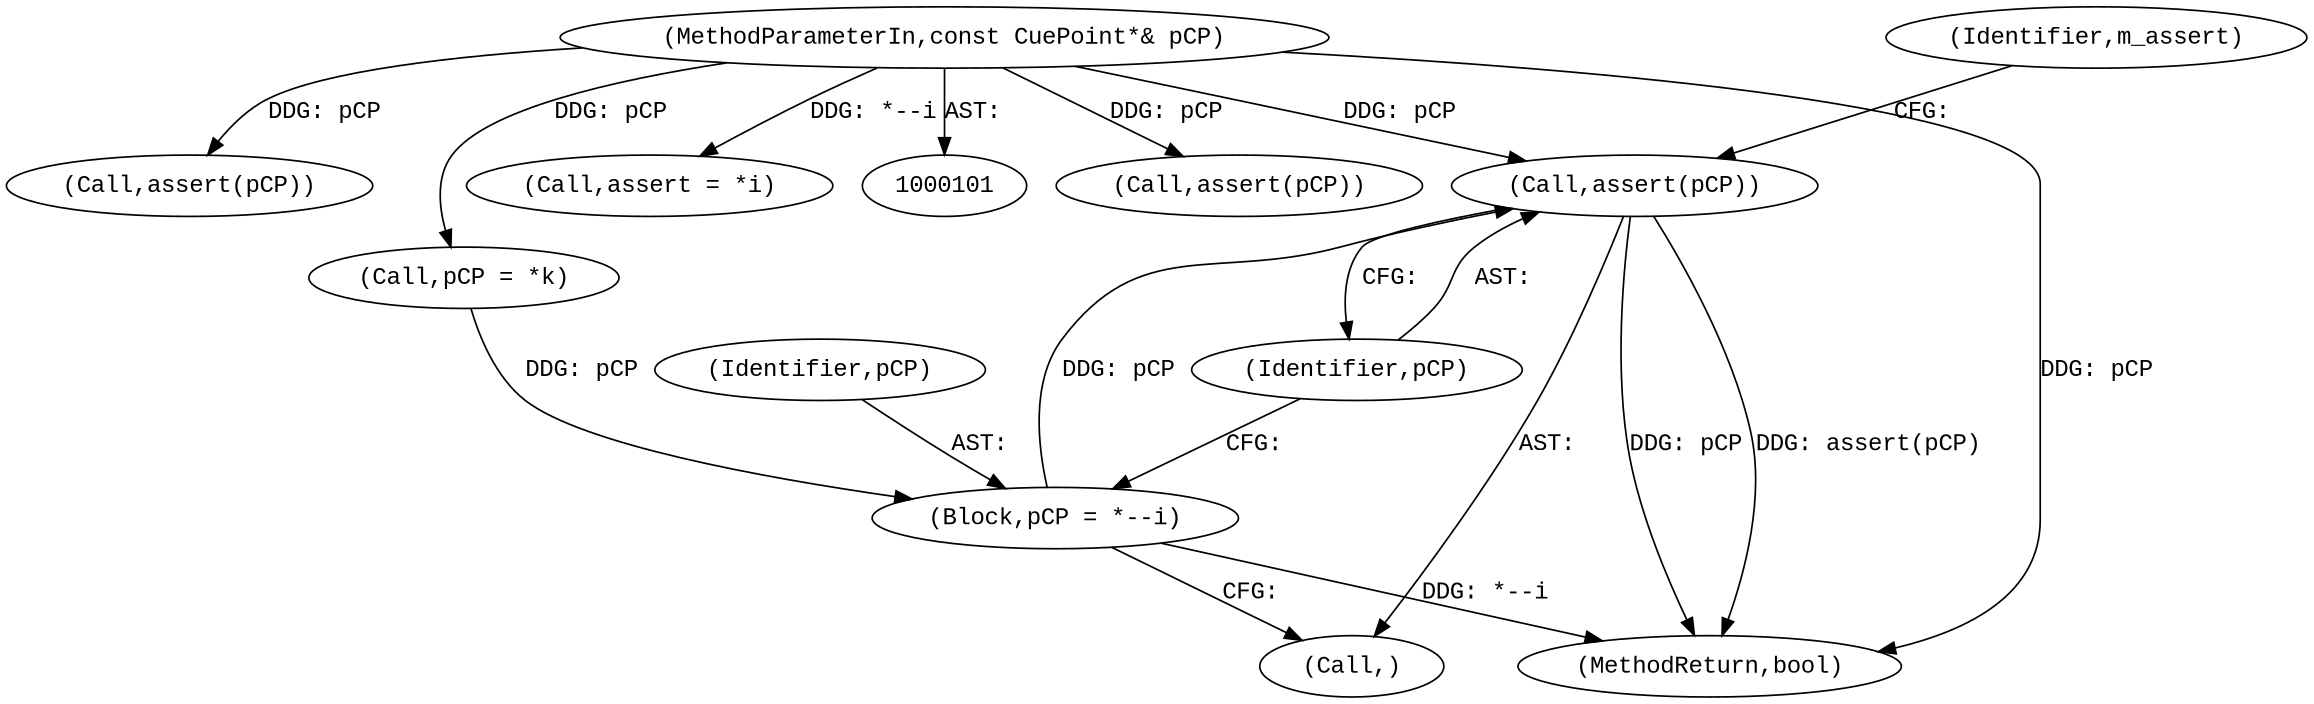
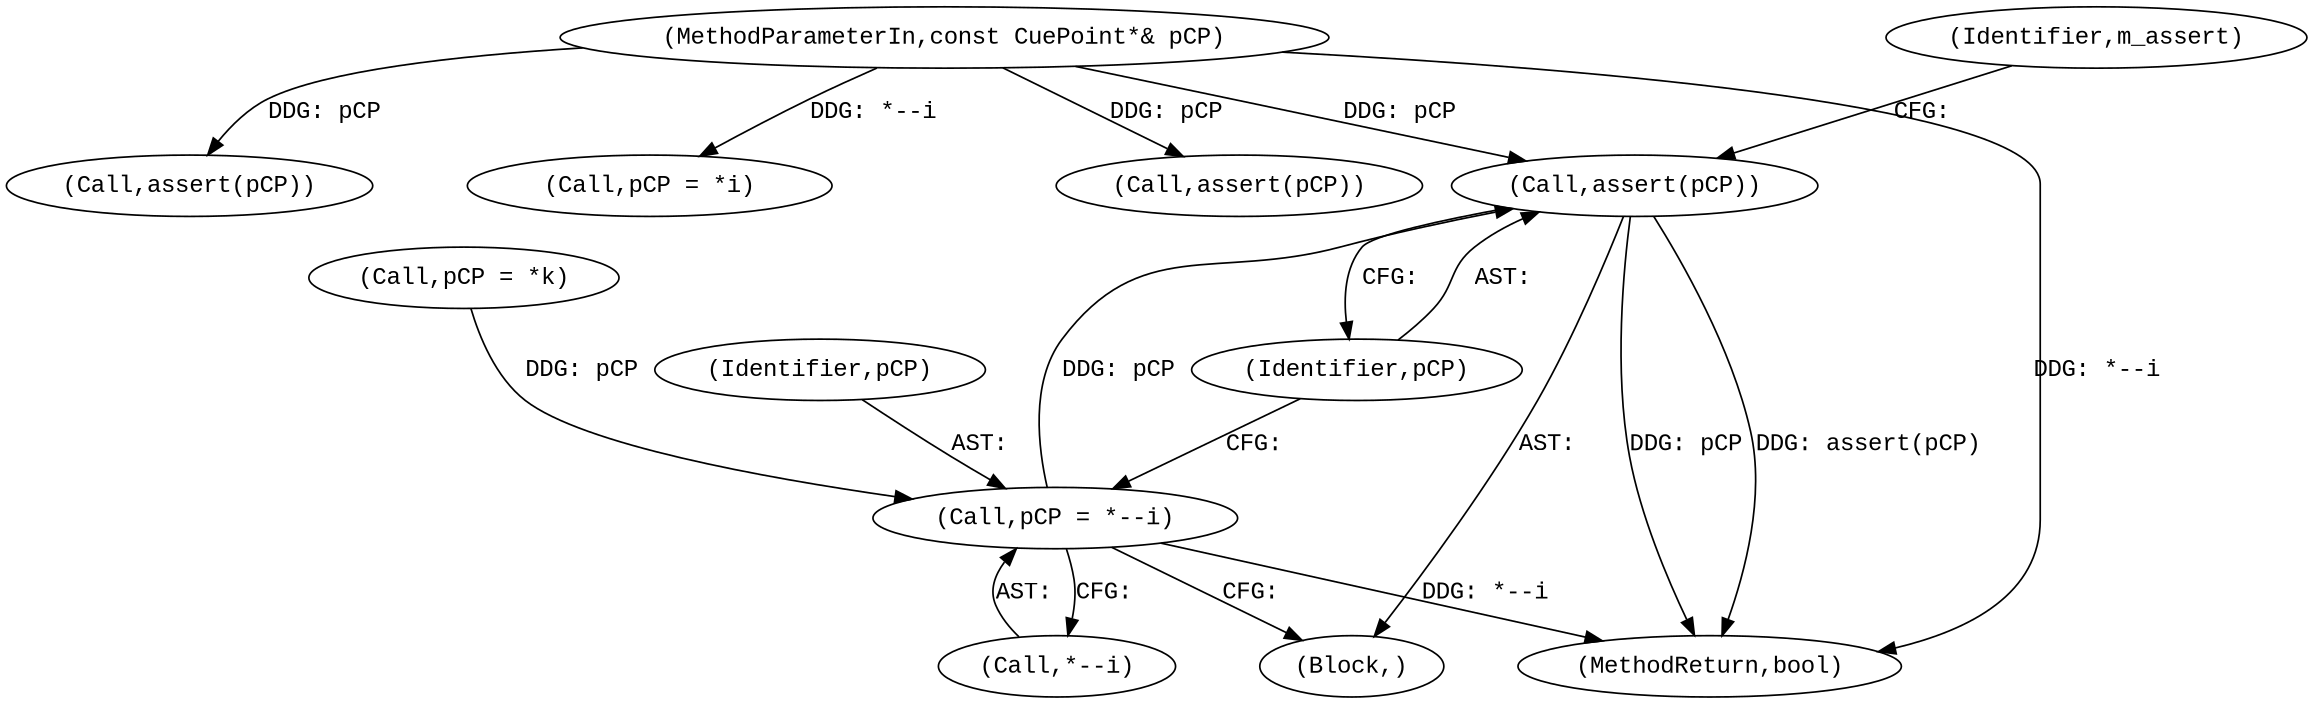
edge "(MethodParameterIn,const CuePoint*& pCP)" -> "(Call,pCP = *k)": removed, label "DDG: pCP"
node "(Call,assert = *i)": label "(Call,assert = *i)" -> "(Call,pCP = *i)"
node "1000101": removed
edge "(MethodParameterIn,const CuePoint*& pCP)" -> "(MethodReturn,bool)": label "DDG: pCP" -> "DDG: *--i"
node "(Block,pCP = *--i)": label "(Block,pCP = *--i)" -> "(Call,pCP = *--i)"
node "(Call,*--i)": added
node "(Call,)": label "(Call,)" -> "(Block,)"
